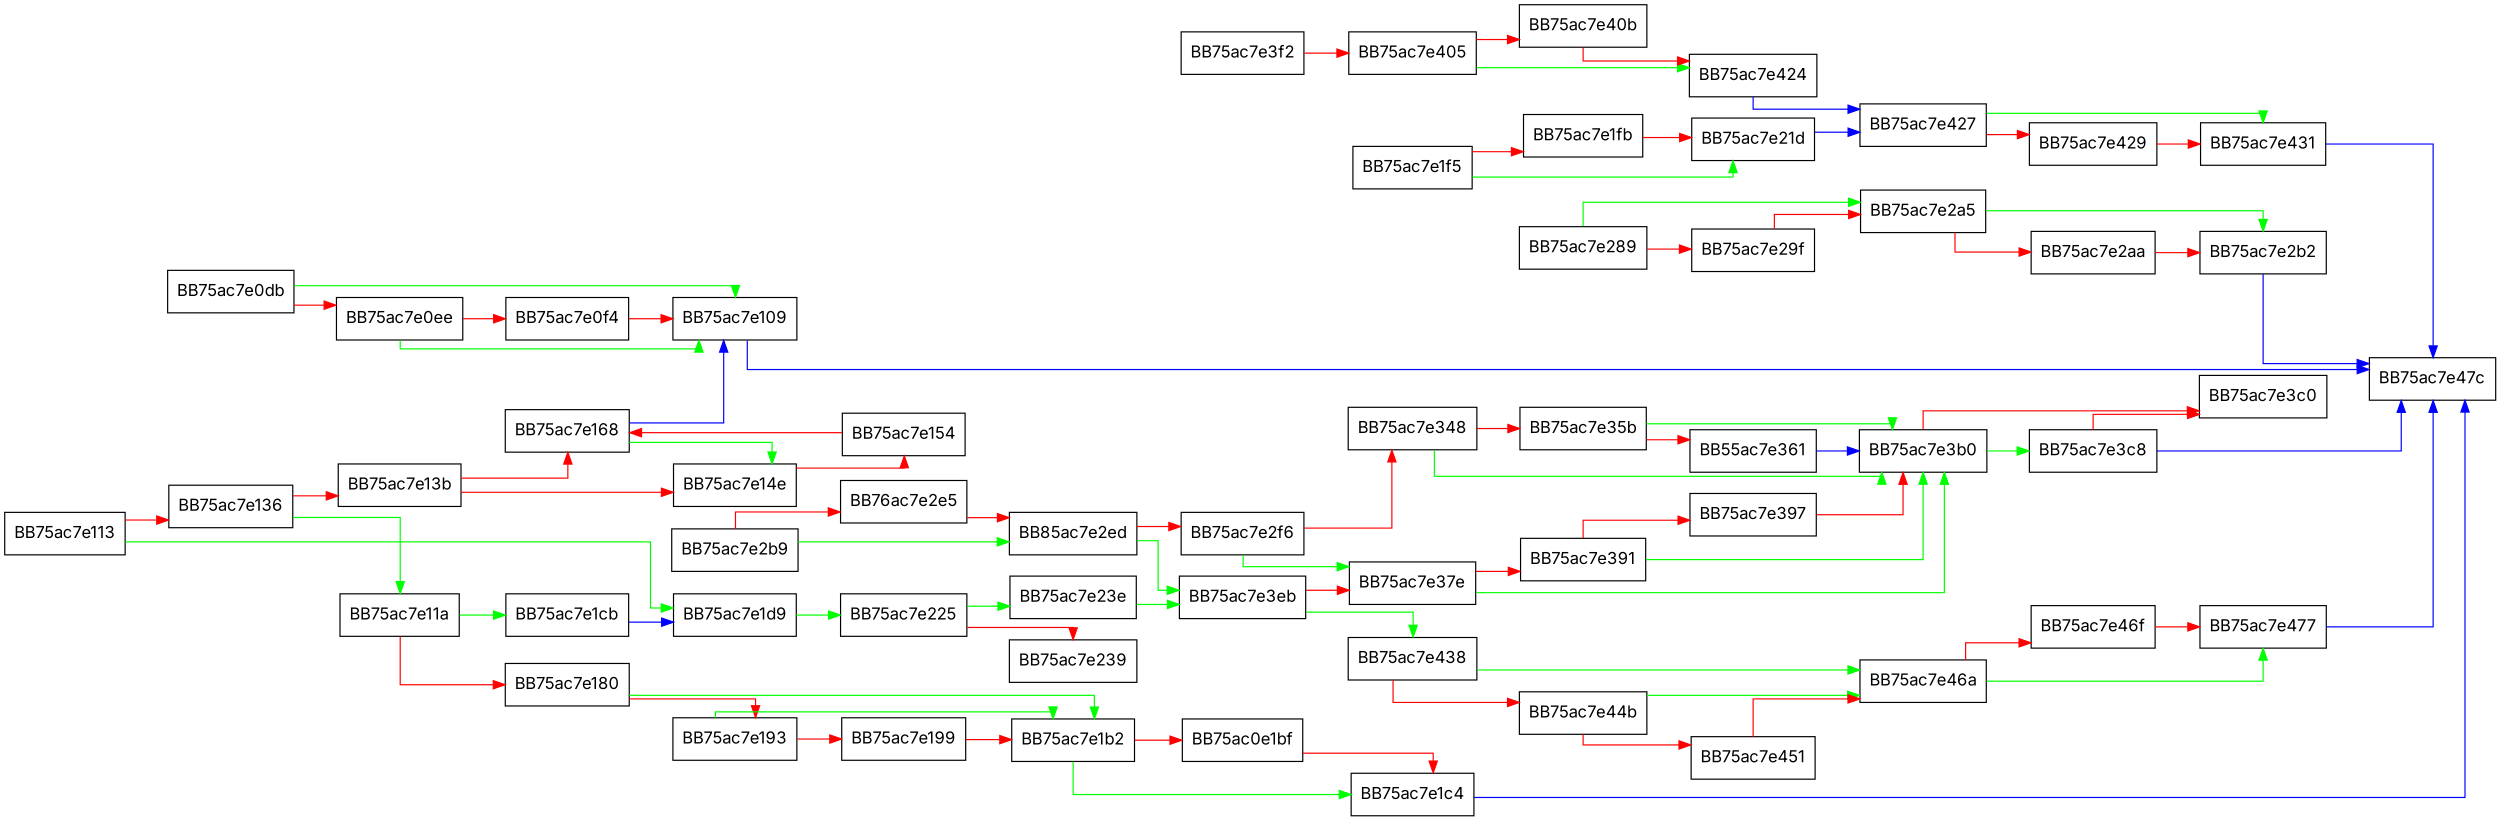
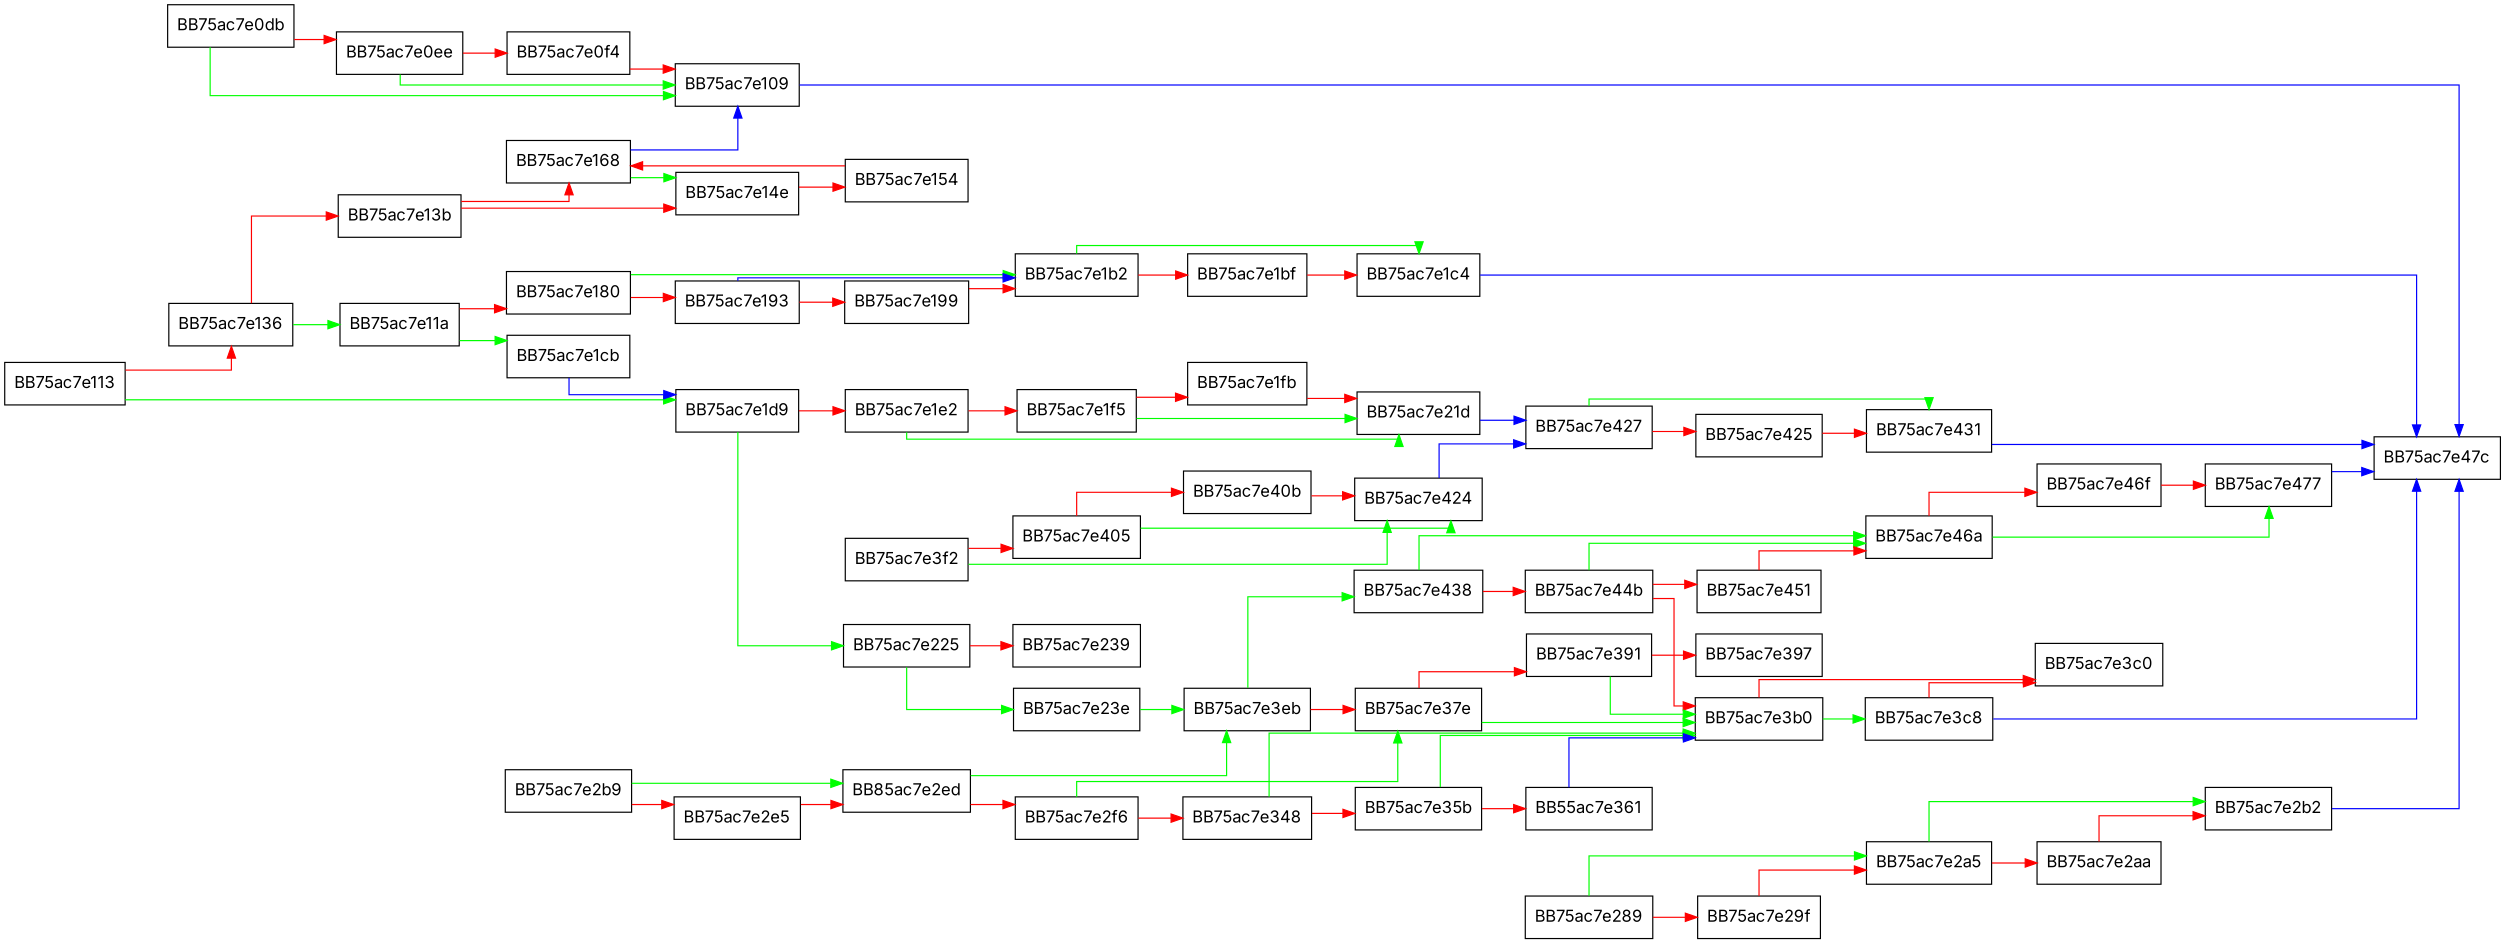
node "BB75ac7e429": label "BB75ac7e429" -> "BB75ac7e425"
node "BB75ac7e1e2": added
node "BB76ac7e2e5": label "BB76ac7e2e5" -> "BB75ac7e2e5"
edge "BB75ac7e397" -> "BB75ac7e3b0": now "BB75ac7e44b" -> "BB75ac7e3b0"
edge "BB75ac7e3f2" -> "BB75ac7e424": added
edge "BB75ac7e193" -> "BB75ac7e1b2": color green -> blue
node "BB75ac0e1bf": label "BB75ac0e1bf" -> "BB75ac7e1bf"
